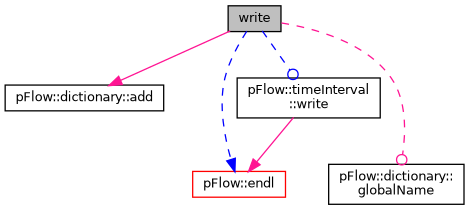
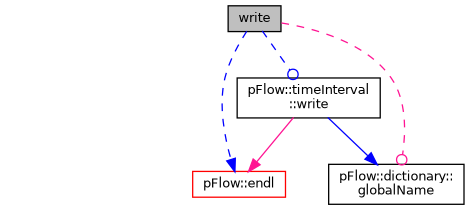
node "pFlow::dictionary::add": removed
edge "pFlow::timeInterval ::write" -> "pFlow::dictionary:: globalName": added
